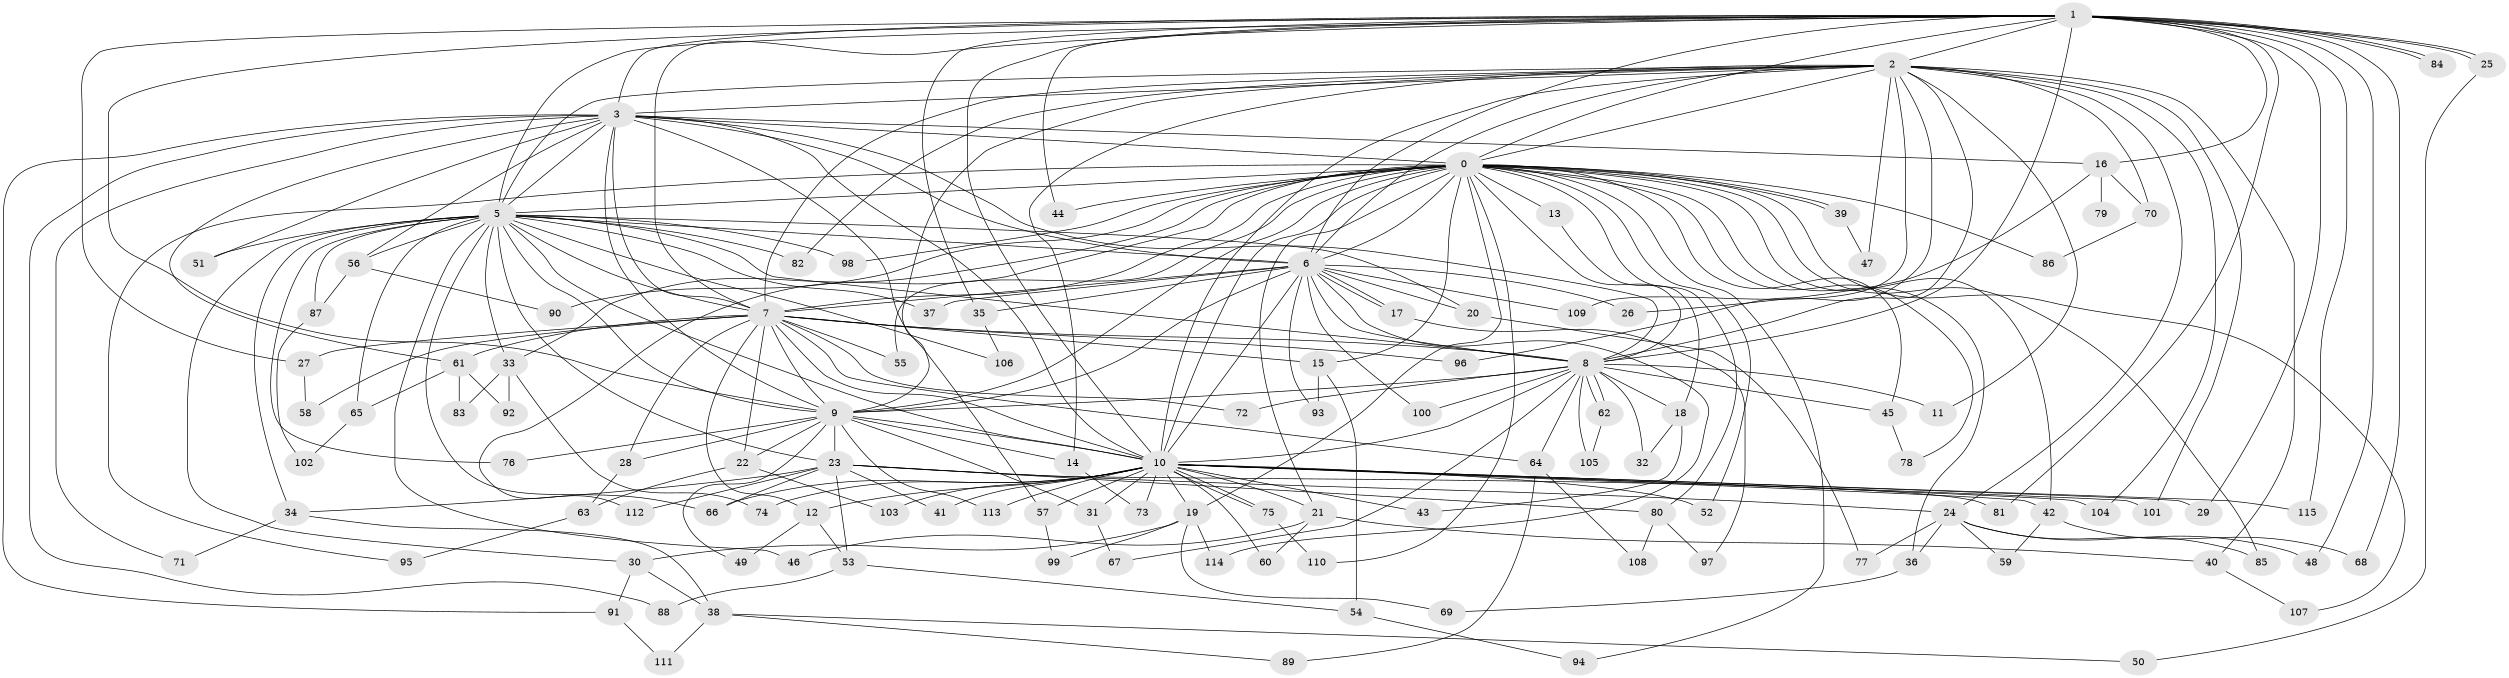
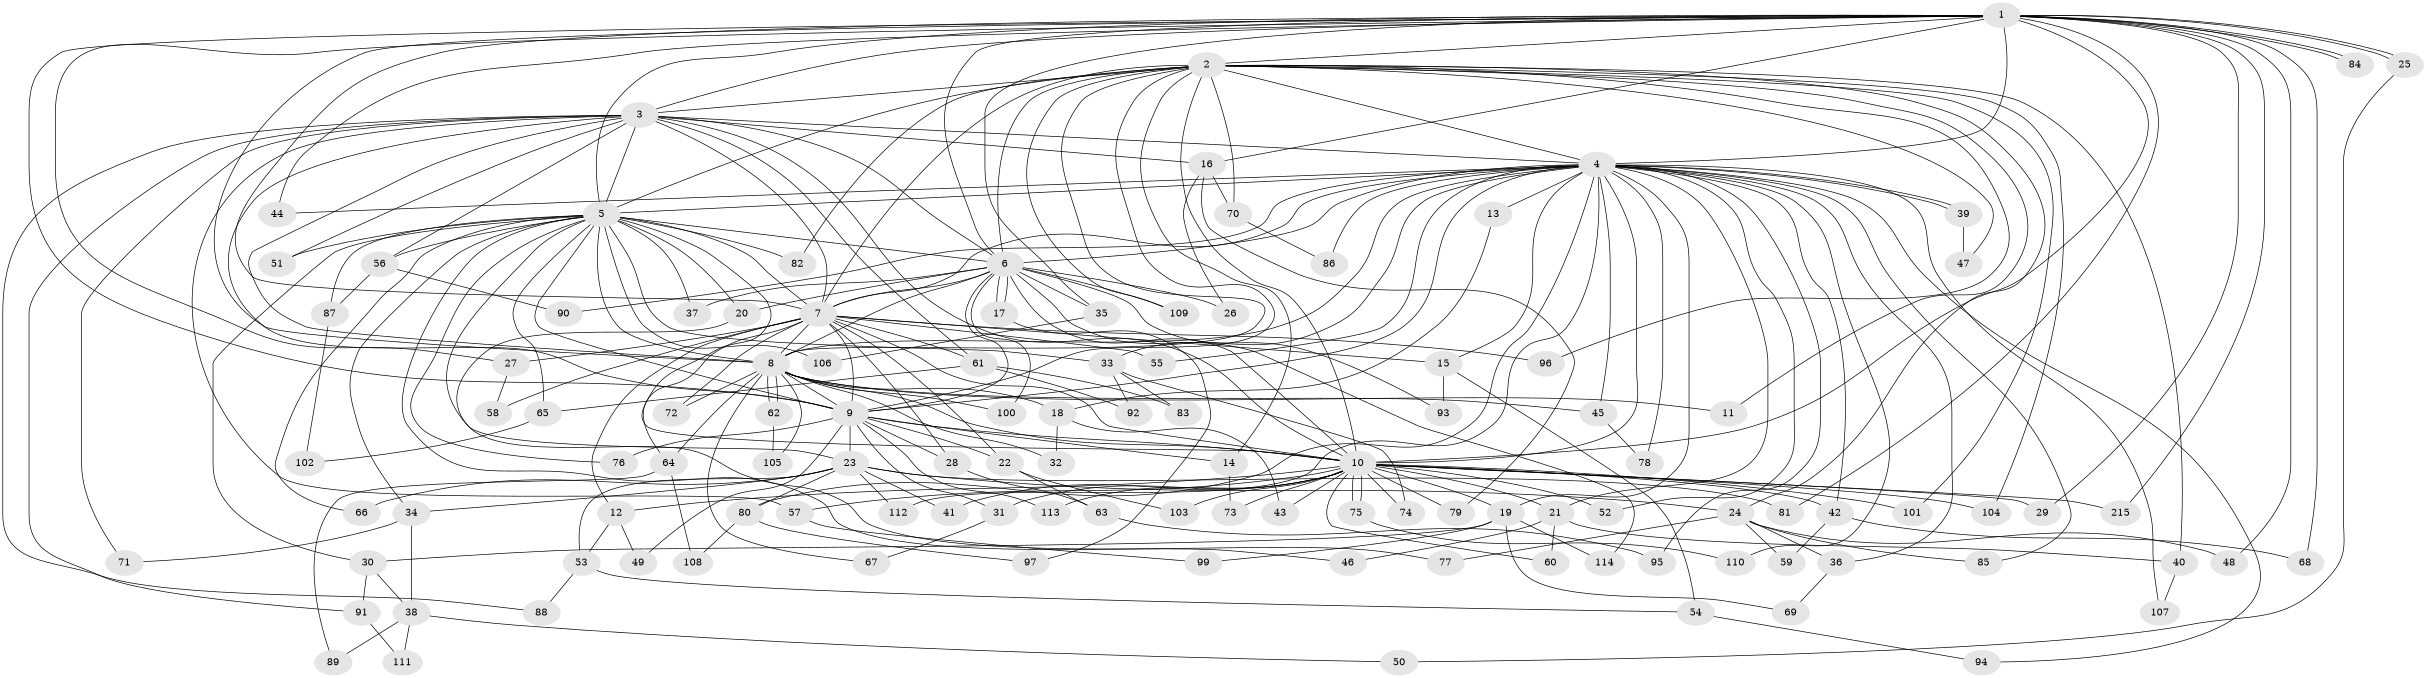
node "0": label "0" -> "4"
node "98": removed
edge "10" -- "66": now "10" -- "79"
node "115": label "115" -> "215"
